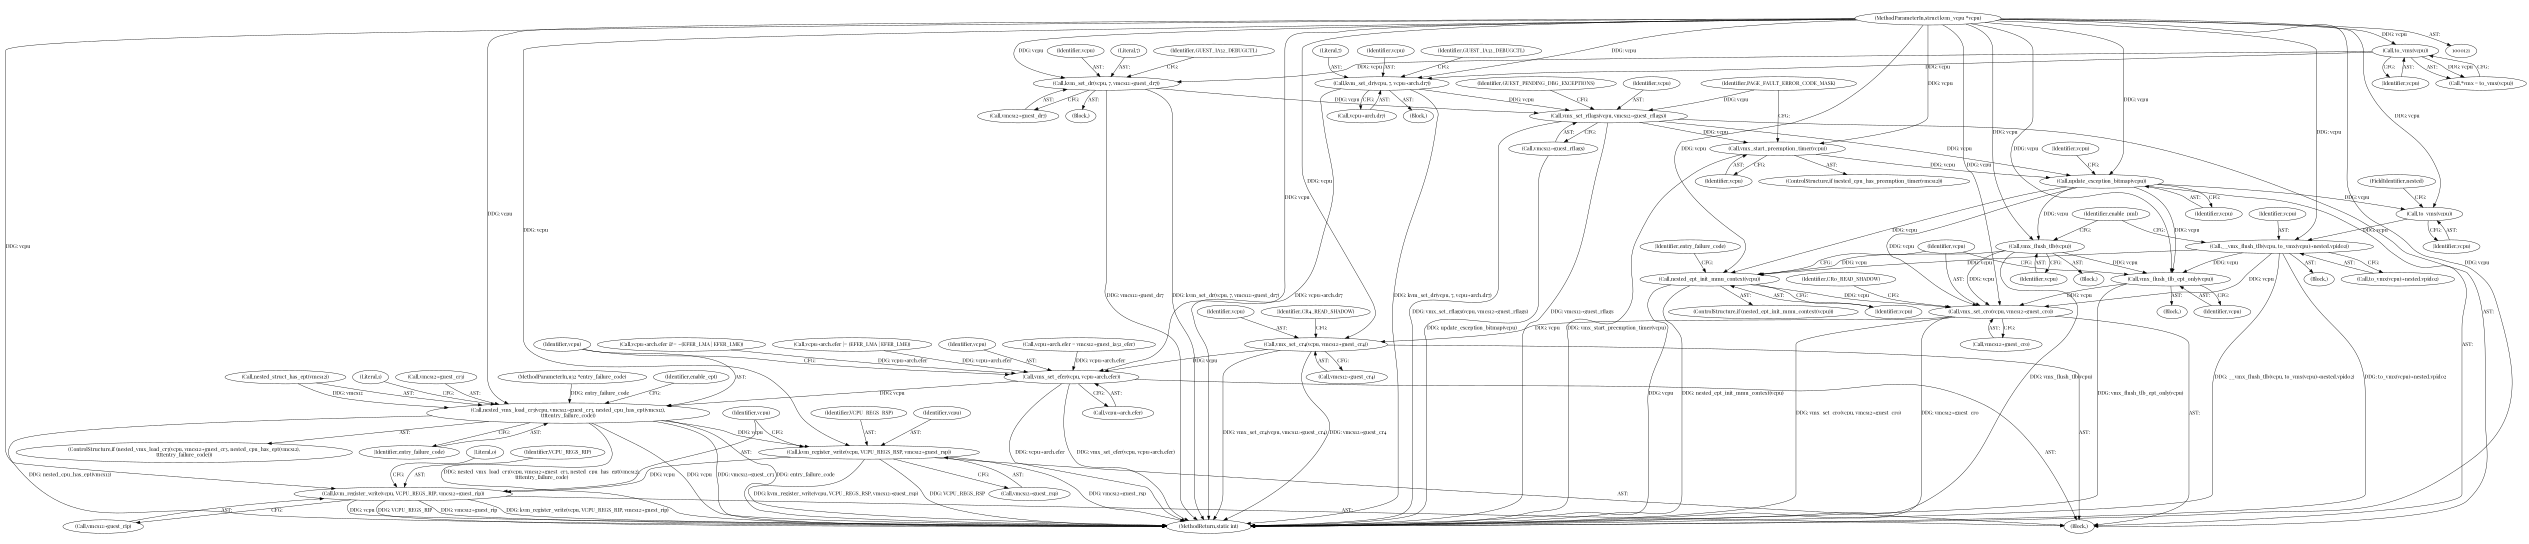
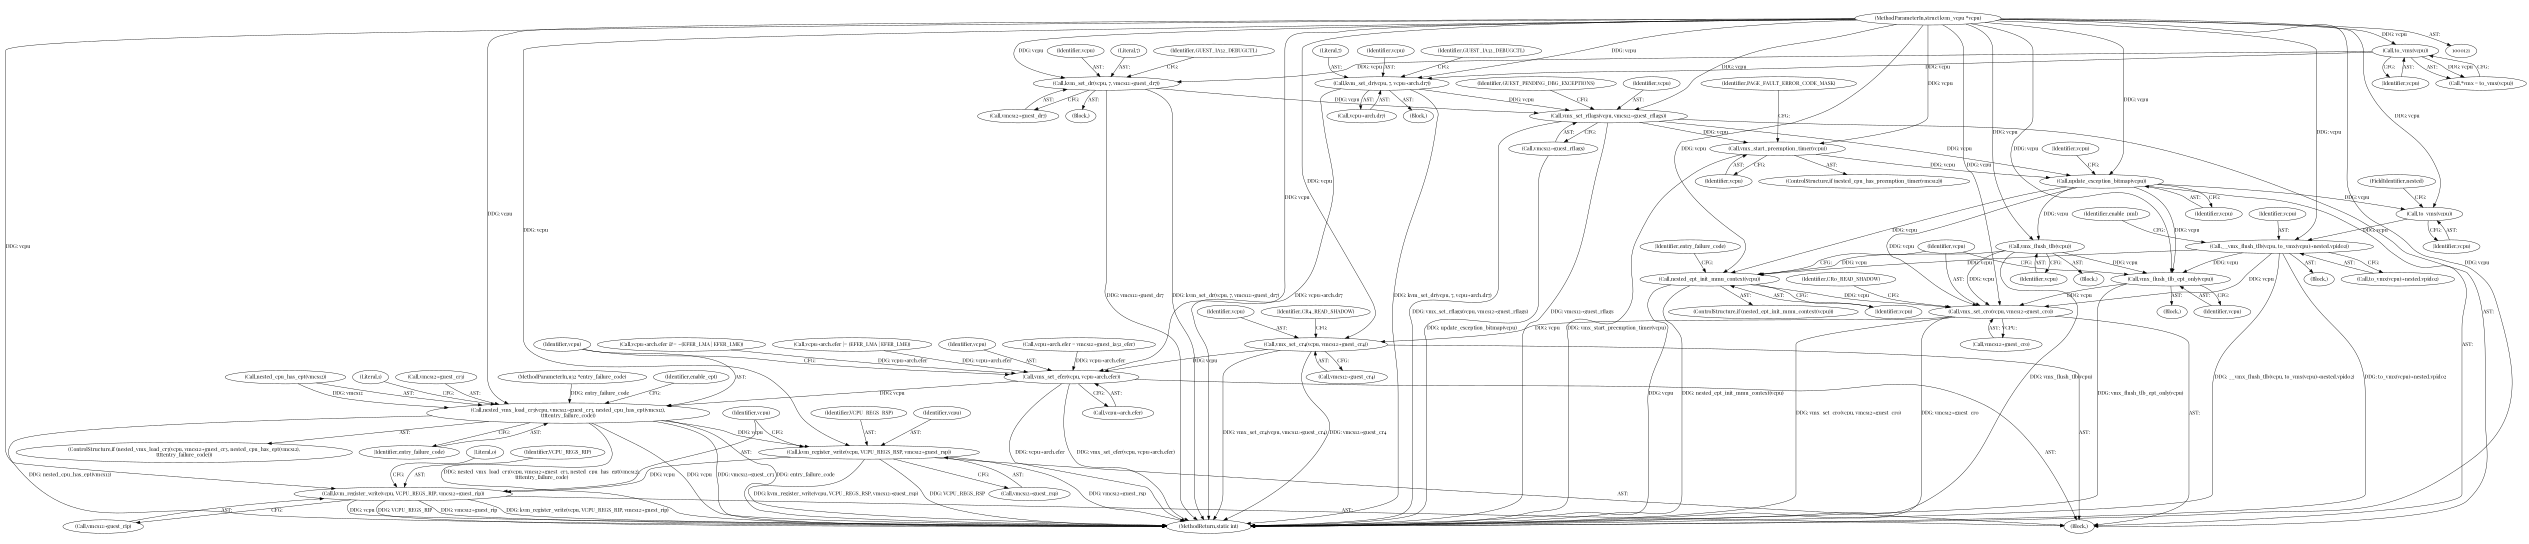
edge "(Call,kvm_set_dr(vcpu, 7, vcpu->arch.dr7))" -> "(Call,vcpu->arch.dr7)": label "CFG: " -> "AST: "
edge "(Identifier,PAGE_FAULT_ERROR_CODE_MASK)" -> "(Call,vmx_set_rflags(vcpu, vmcs12->guest_rflags))": now "(MethodParameterIn,struct kvm_vcpu *vcpu)" -> "(Call,vmx_set_rflags(vcpu, vmcs12->guest_rflags))"
edge "(Identifier,enable_pml)" -> "(Call,vmx_flush_tlb(vcpu))": removed, label "CFG:"
edge "(Call,vmx_set_cr0(vcpu, vmcs12->guest_cr0))" -> "(Call,vmcs12->guest_cr0)": label "CFG: " -> "VCPU: "
node "(Call,nested_struct_has_ept(vmcs12))": label "(Call,nested_struct_has_ept(vmcs12))" -> "(Call,nested_cpu_has_ept(vmcs12))"
